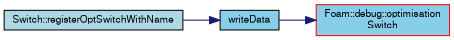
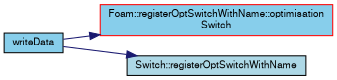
edge "Switch::registerOptSwitchWithName" -> "writeData": reversed
node "Foam::debug::optimisation Switch": label "Foam::debug::optimisation Switch" -> "Foam::registerOptSwitchWithName::optimisation Switch"
